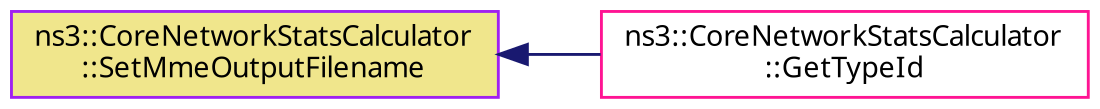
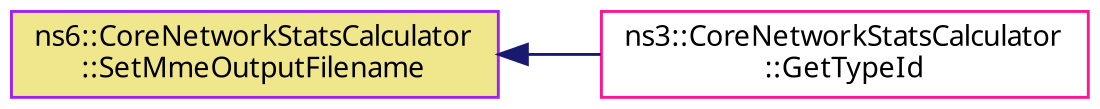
node "ns3::CoreNetworkStatsCalculator ::SetMmeOutputFilename": label "ns3::CoreNetworkStatsCalculator ::SetMmeOutputFilename" -> "ns6::CoreNetworkStatsCalculator ::SetMmeOutputFilename"
